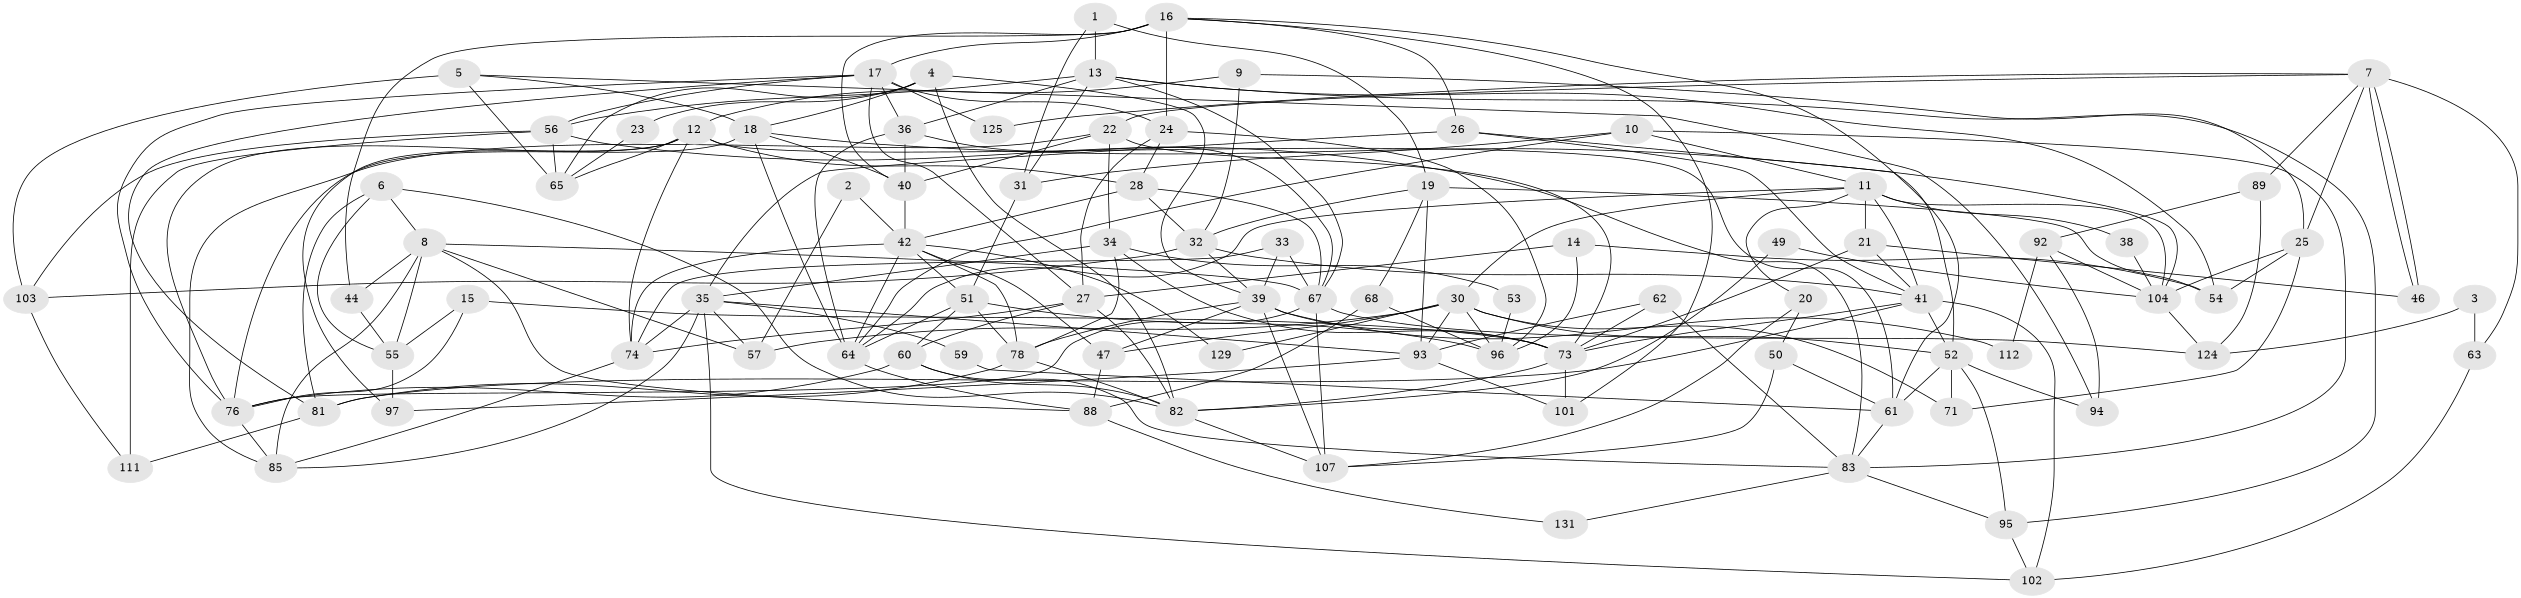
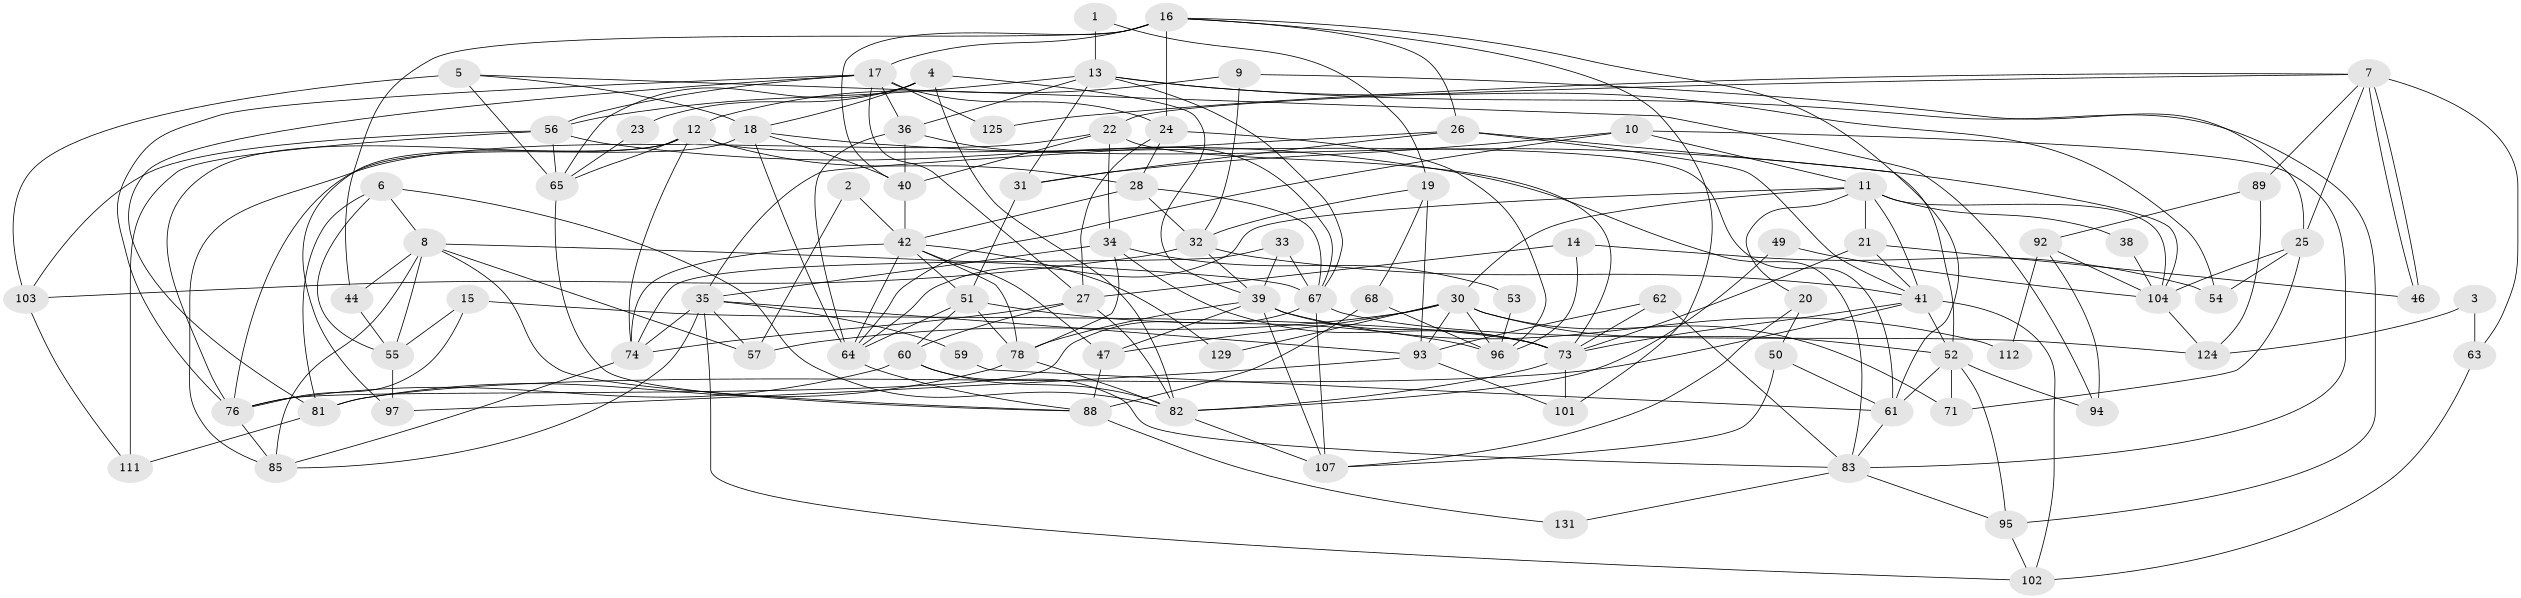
edge "1" -- "31": now "26" -- "31"
edge "19" -- "54": removed
edge "65" -- "88": added
